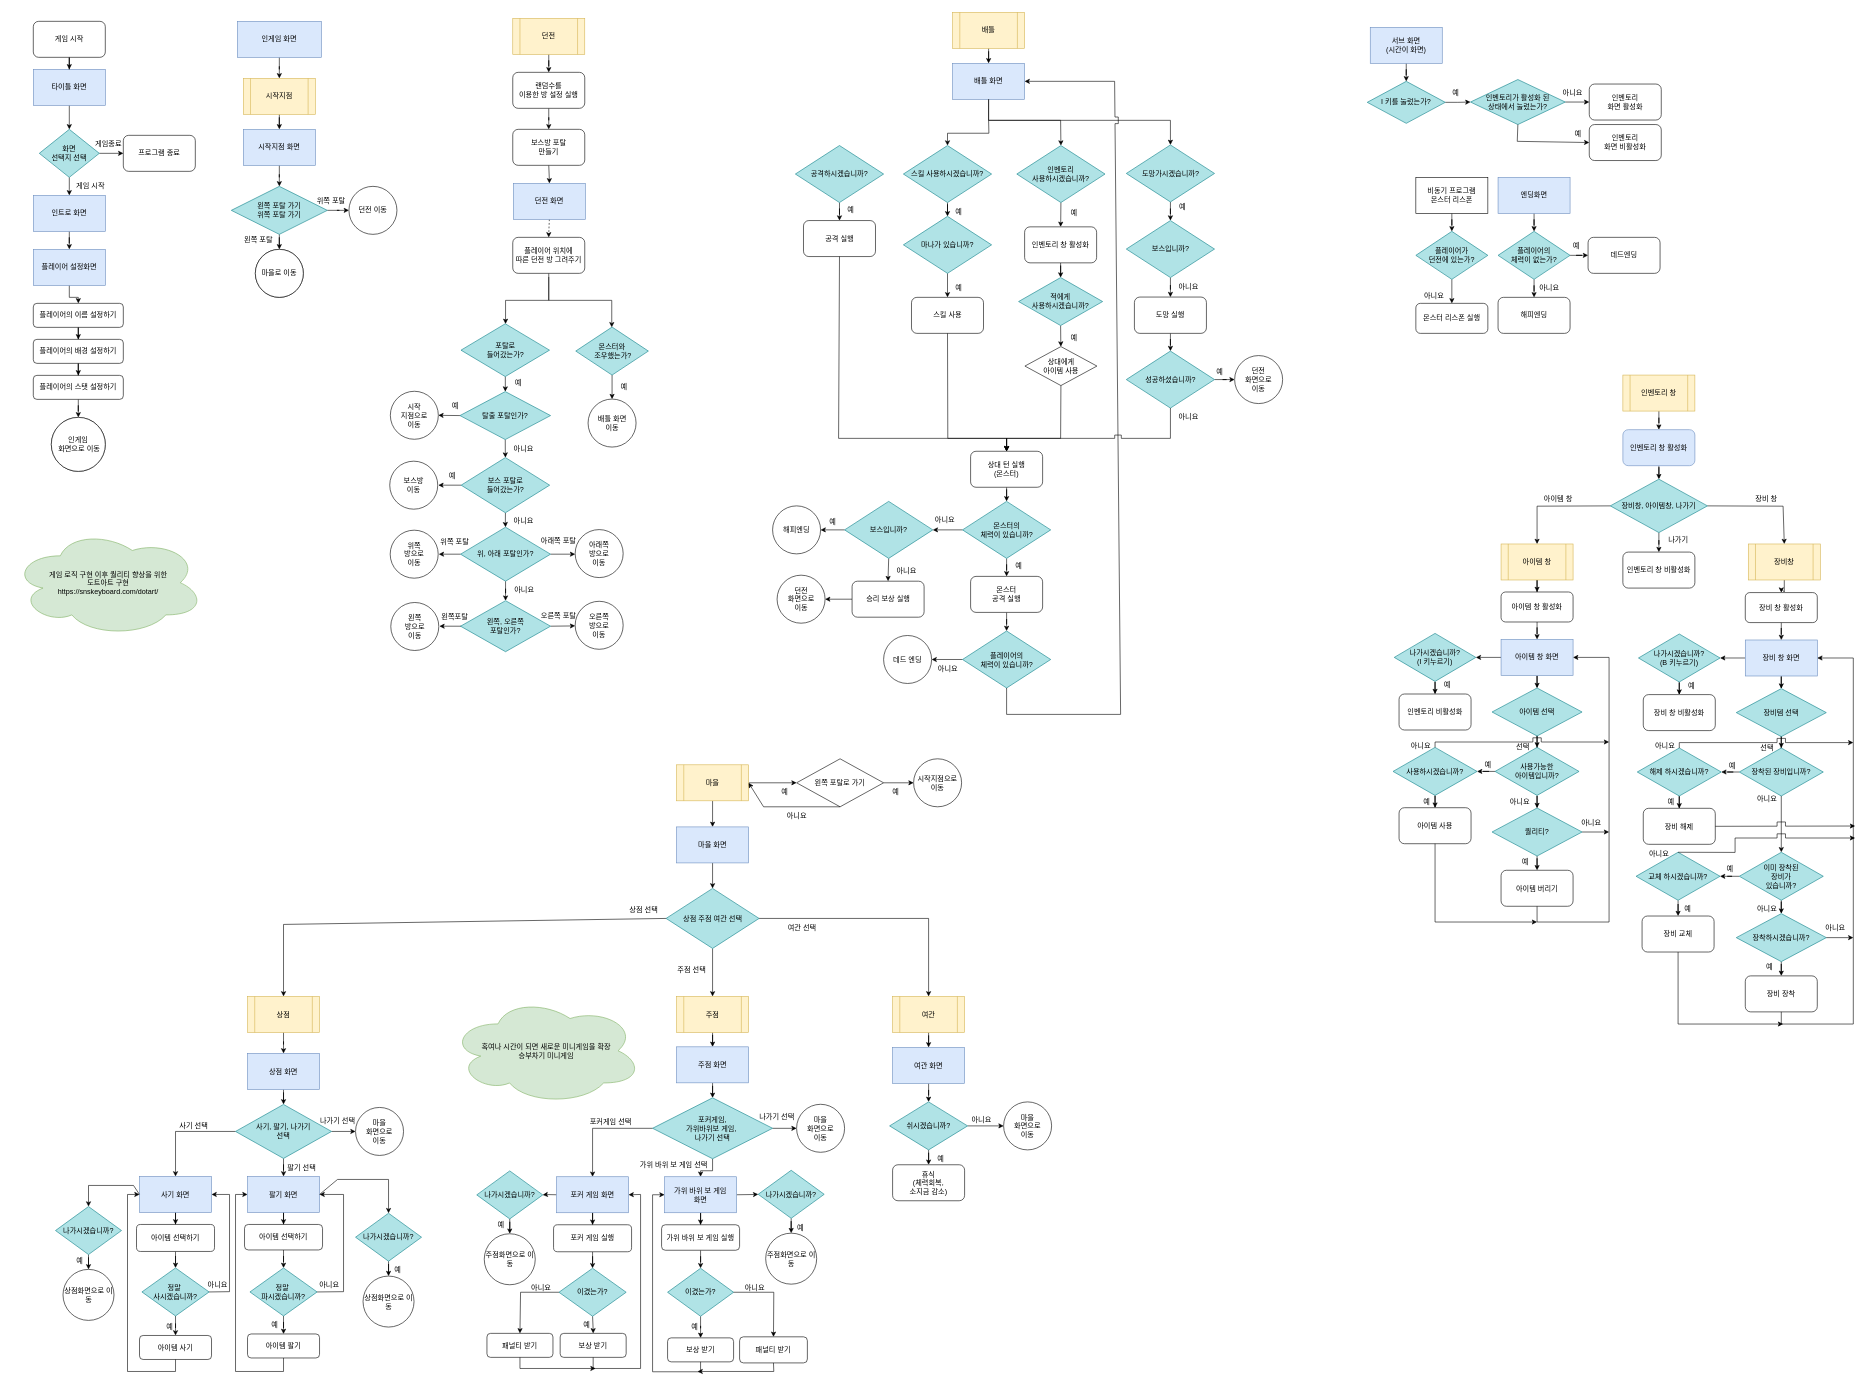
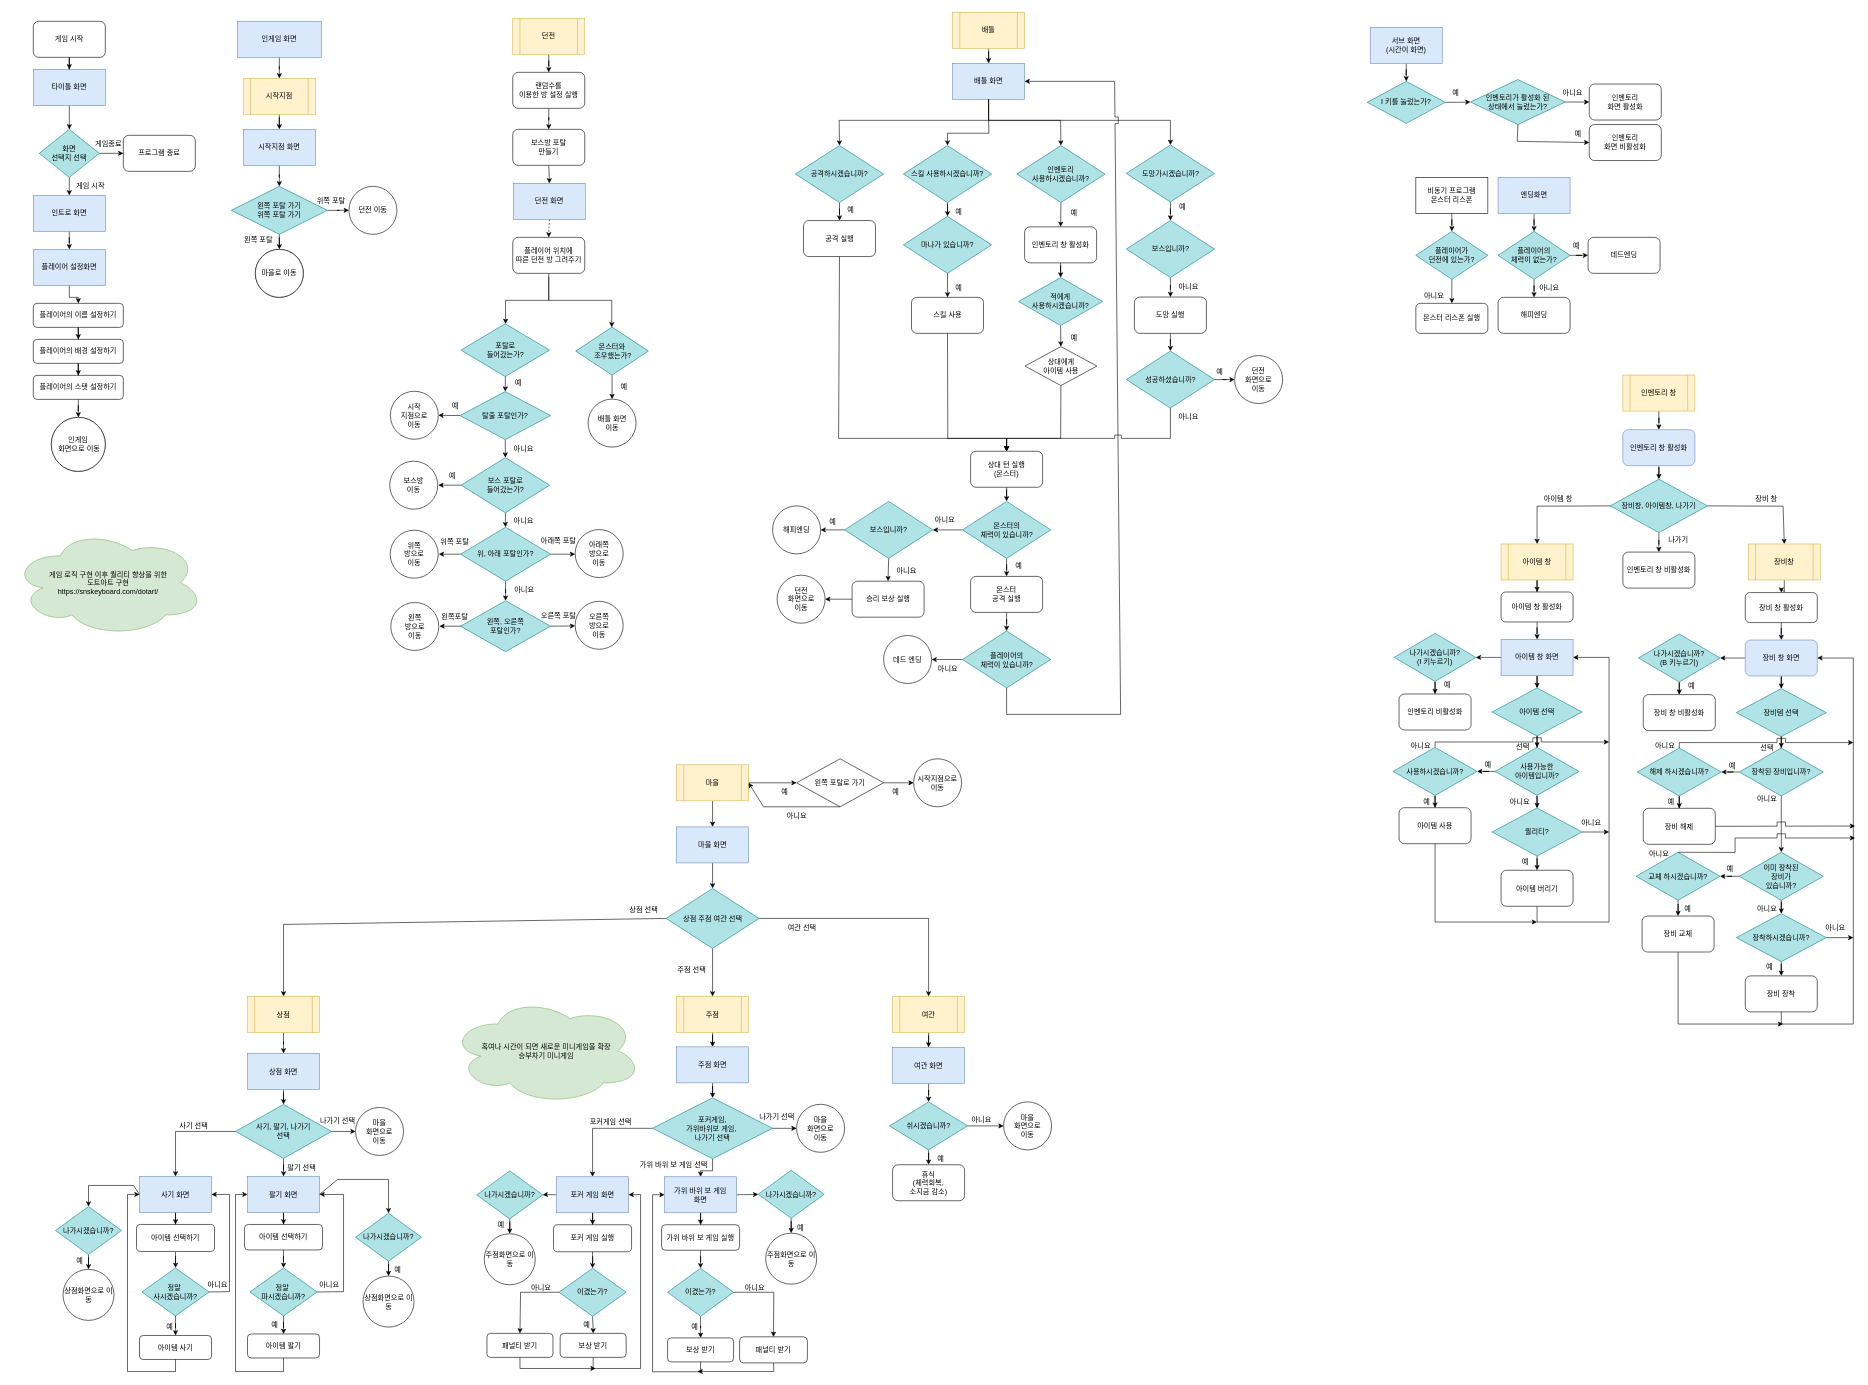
edge "배틀 화면" -> "공격하시겠습니까?": added
node "장비 창 화면": shape rectangle -> rounded rectangle
